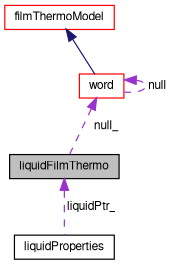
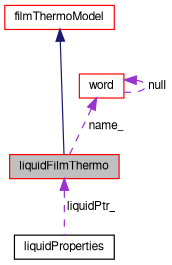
edge "word" -> "filmThermoModel": now "liquidFilmThermo" -> "filmThermoModel"
edge "liquidFilmThermo" -> "word": label " null_" -> " name_"
node "liquidFilmThermo": color black -> red
